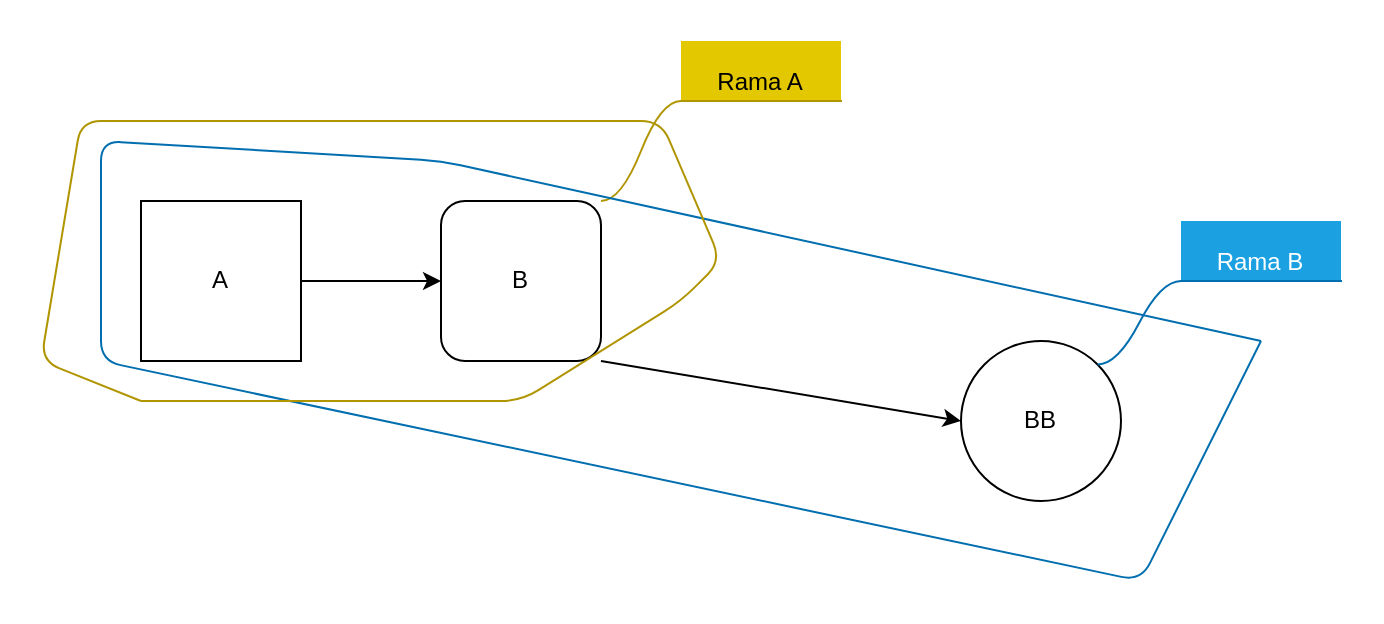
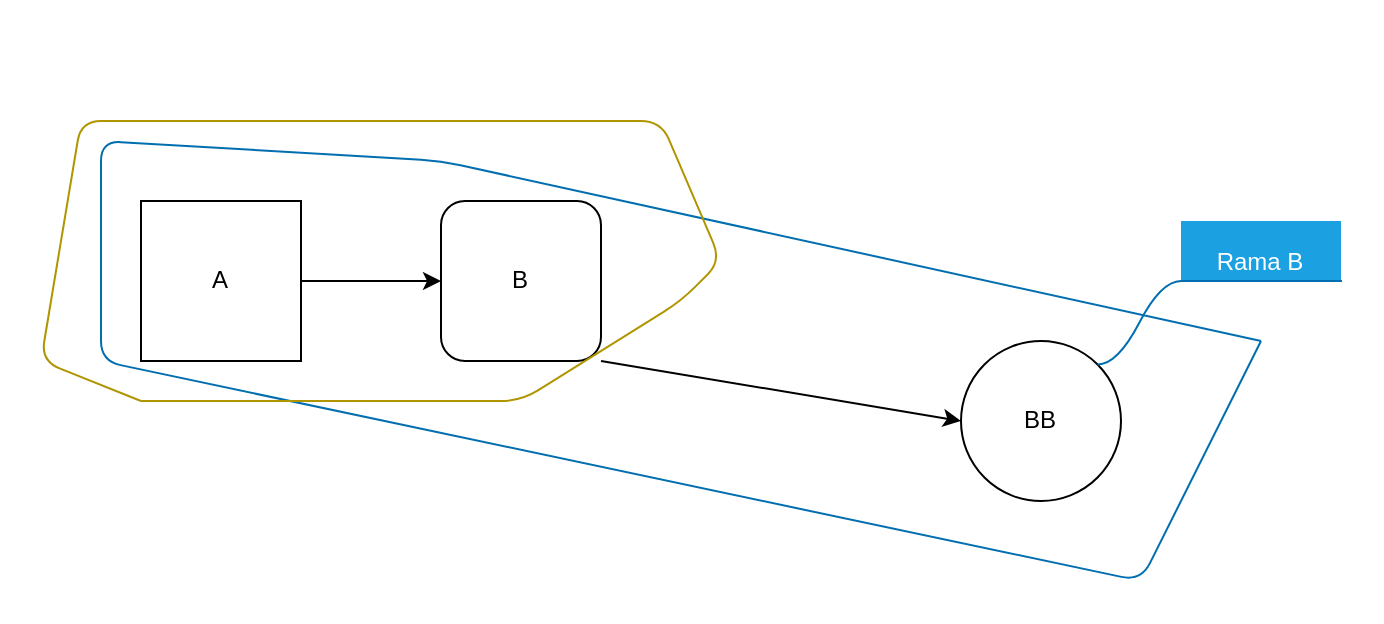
node "Rama A": removed
edge "Rama A" -- "B": removed
